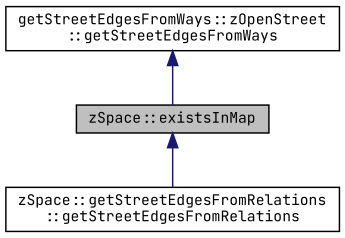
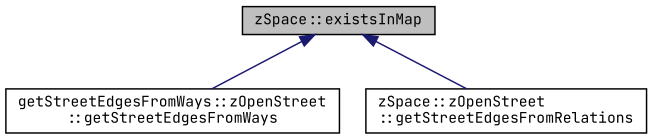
edge "zSpace::existsInMap" -> "getStreetEdgesFromWays::zOpenStreet ::getStreetEdgesFromWays": reversed
node "zSpace::getStreetEdgesFromRelations ::getStreetEdgesFromRelations": label "zSpace::getStreetEdgesFromRelations ::getStreetEdgesFromRelations" -> "zSpace::zOpenStreet ::getStreetEdgesFromRelations"
